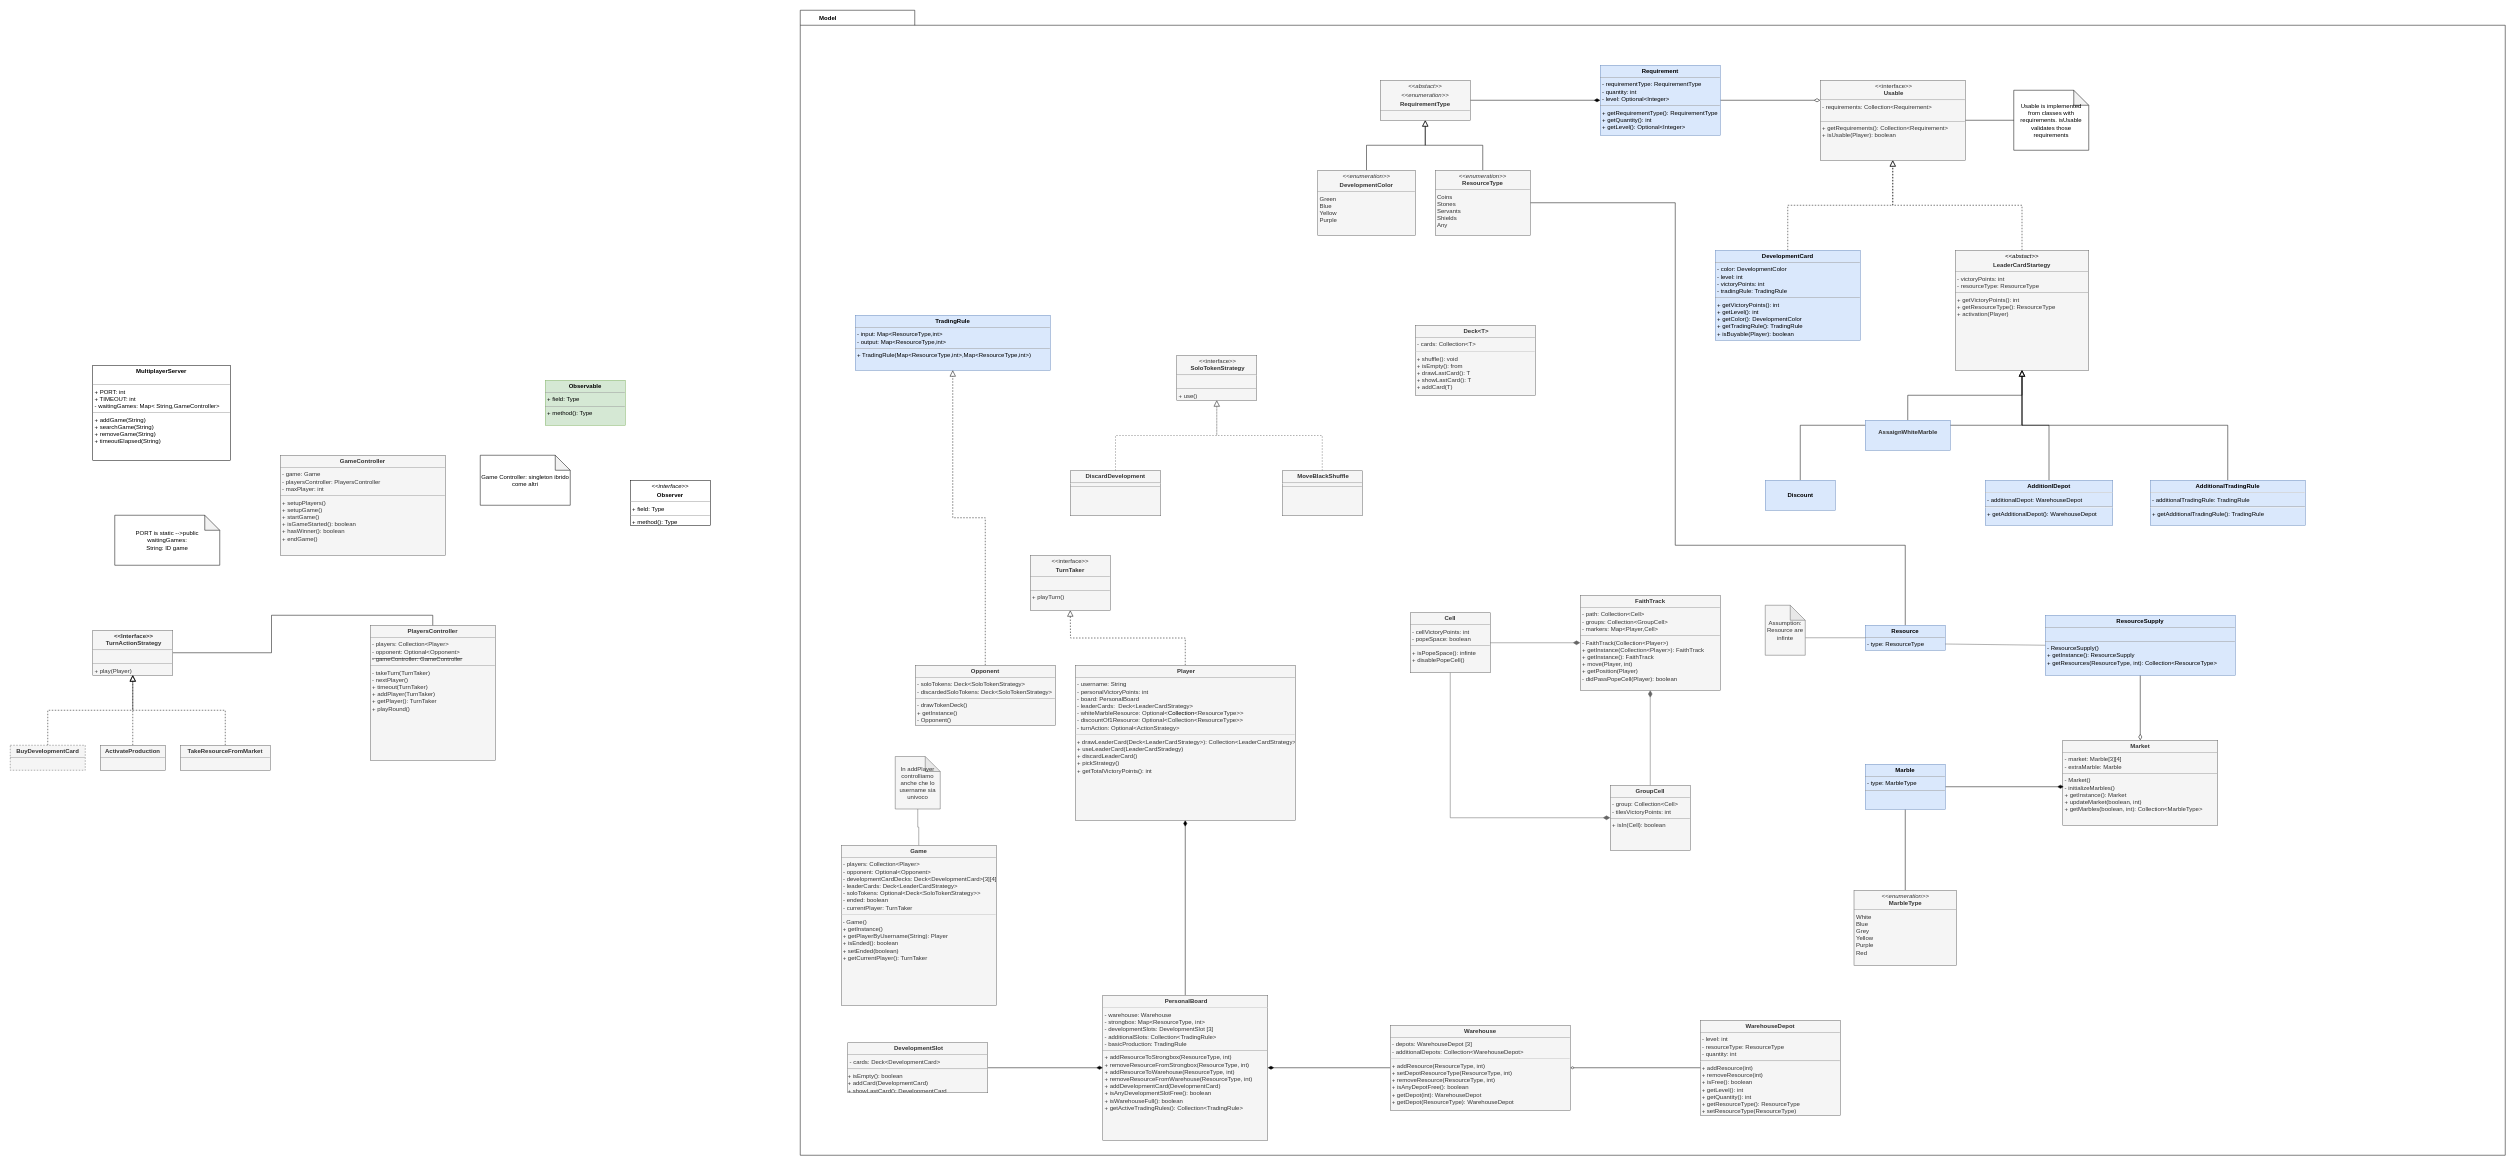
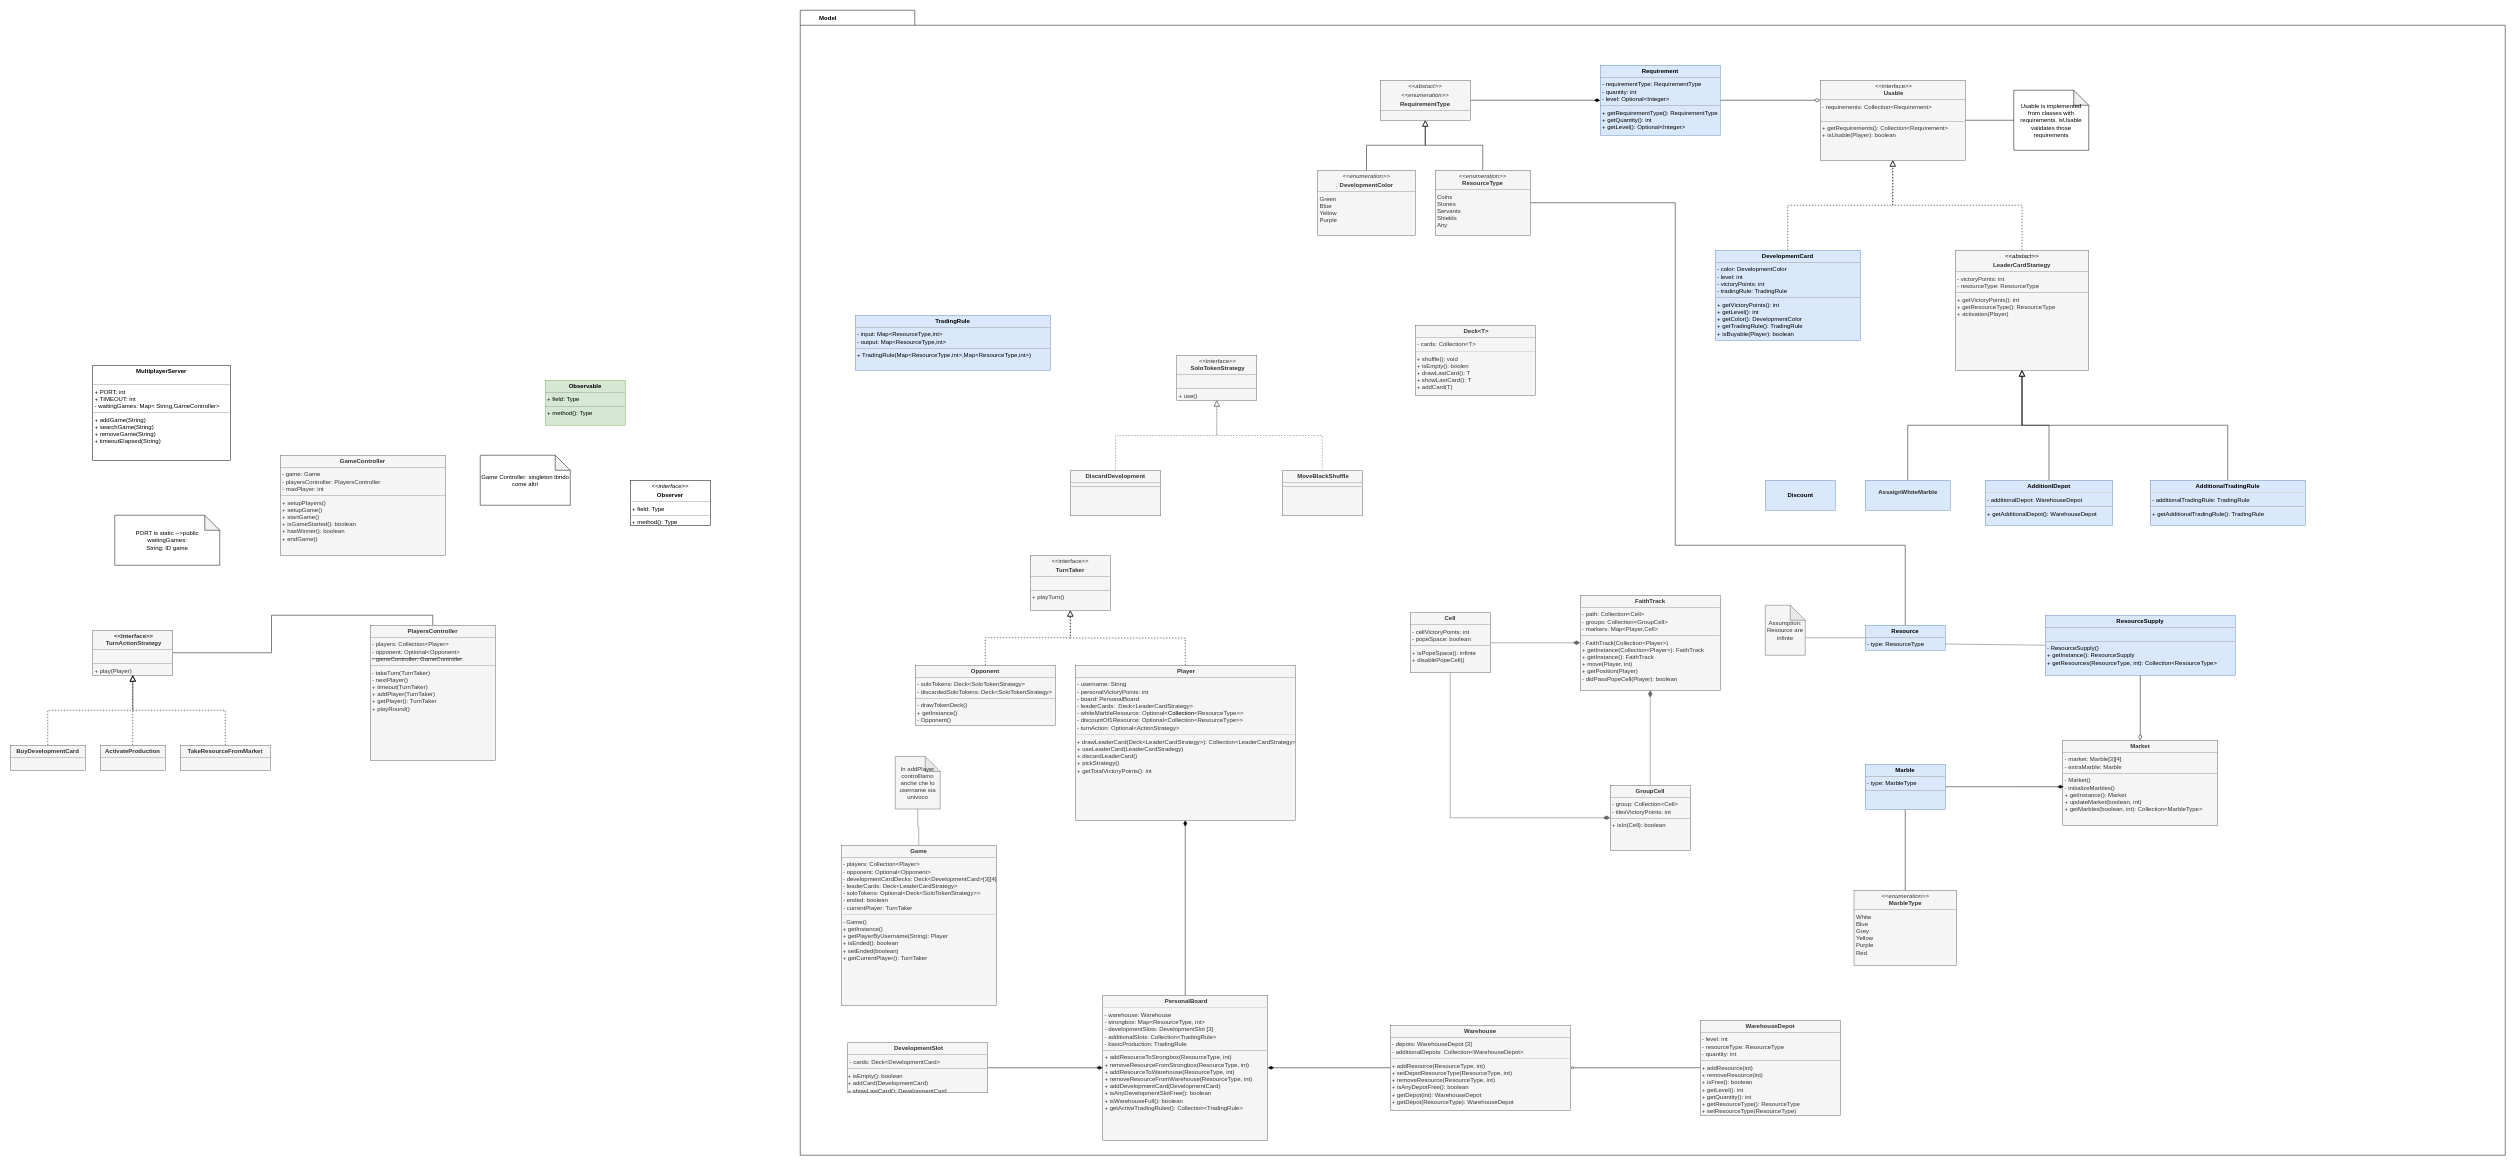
node "Deck<T> - cards: Collection<T> + shuffle(): void + isEmpty(): from + drawLastCard(): T + showLastCard(): T + addCard(T)": label "Deck<T> - cards: Collection<T> + shuffle(): void + isEmpty(): from + drawLastCard(): T + showLastCard(): T + addCard(T)" -> "Deck<T> - cards: Collection<T> + shuffle(): void + isEmpty(): boolen + drawLastCard(): T + showLastCard(): T + addCard(T)"
edge "Discount" -> "<<abstact>> LeaderCardStartegy - victoryPoints: int - resourceType: ResourceType + getVictoryPoints(): int + getResourceType(): ResourceType + activation(Player)": removed
node "AssaignWhiteMarble": moved (1908, 435) -> (1908, 495)
edge "Opponent - soloTokens: Deck<SoloTokenStrategy> - discardedSoloTokens: Deck<SoloTokenStrategy> - drawTokenDeck() + getInstance() - Opponent()" -> "TradingRule - input: Map<ResourceType,int> - output: Map<ResourceType,int> + TradingRule(Map<ResourceType,int>,Map<ResourceType,int>)": now "Opponent - soloTokens: Deck<SoloTokenStrategy> - discardedSoloTokens: Deck<SoloTokenStrategy> - drawTokenDeck() + getInstance() - Opponent()" -> "<<interface>> TurnTaker + playTurn()"
node "BuyDevelopmentCard": style dashed -> solid
